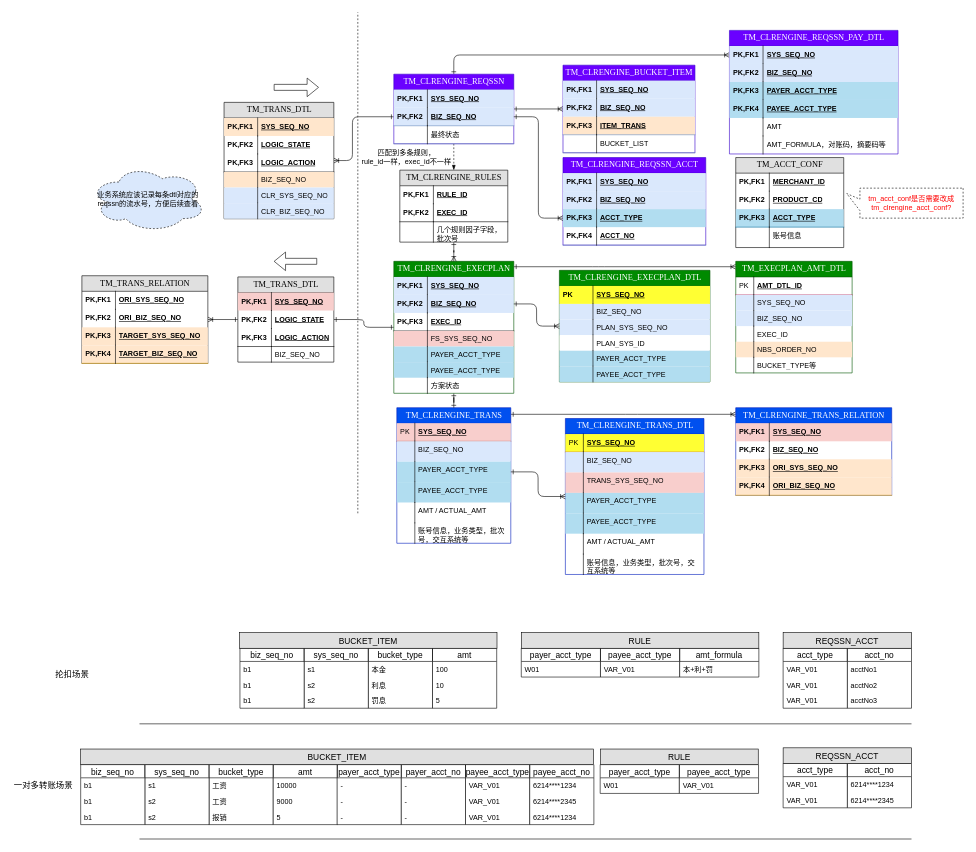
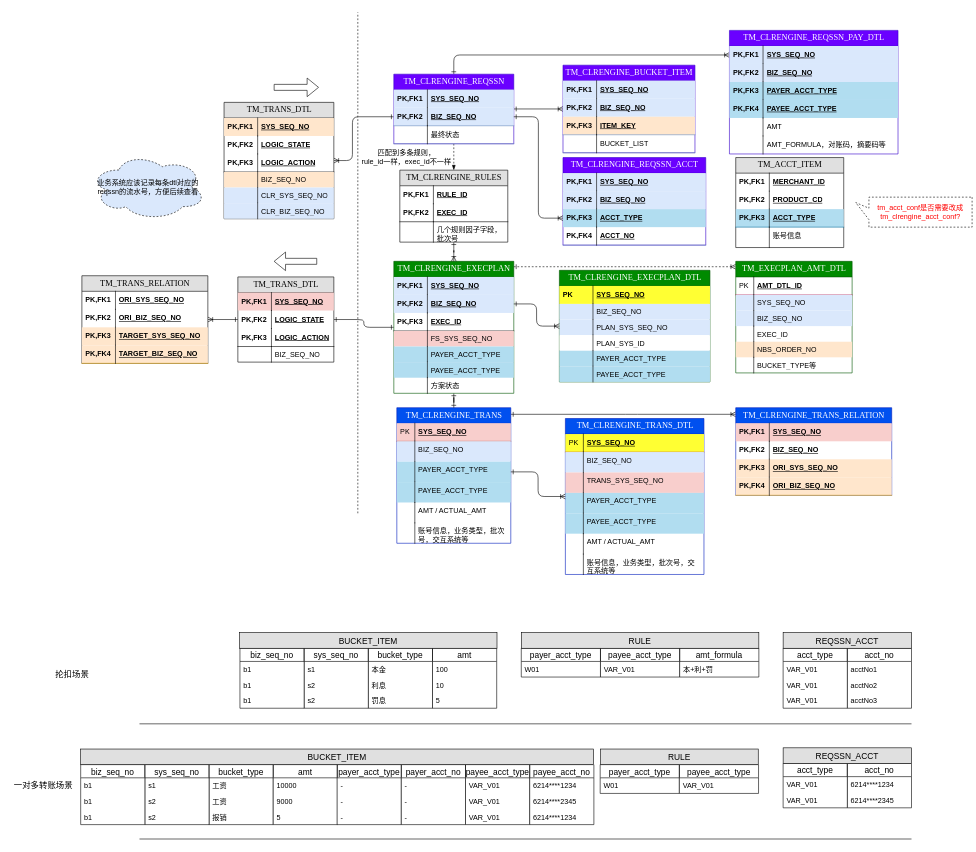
node "ITEM_TRANS": label "ITEM_TRANS" -> "ITEM_KEY"
node "TM_ACCT_CONF": label "TM_ACCT_CONF" -> "TM_ACCT_ITEM"
node "业务系统应该记录每条dtl对应的reqssn的流水号，方便后续查看": moved (148, 199) -> (148, 187)
node "tm_acct_conf是否需要改成tm_clrengine_acct_conf?": moved (905, 203) -> (914, 212)
edge "TM_EXECPLAN_AMT_DTL" -- "TM_CLRENGINE_EXECPLAN": style solid -> dashed
